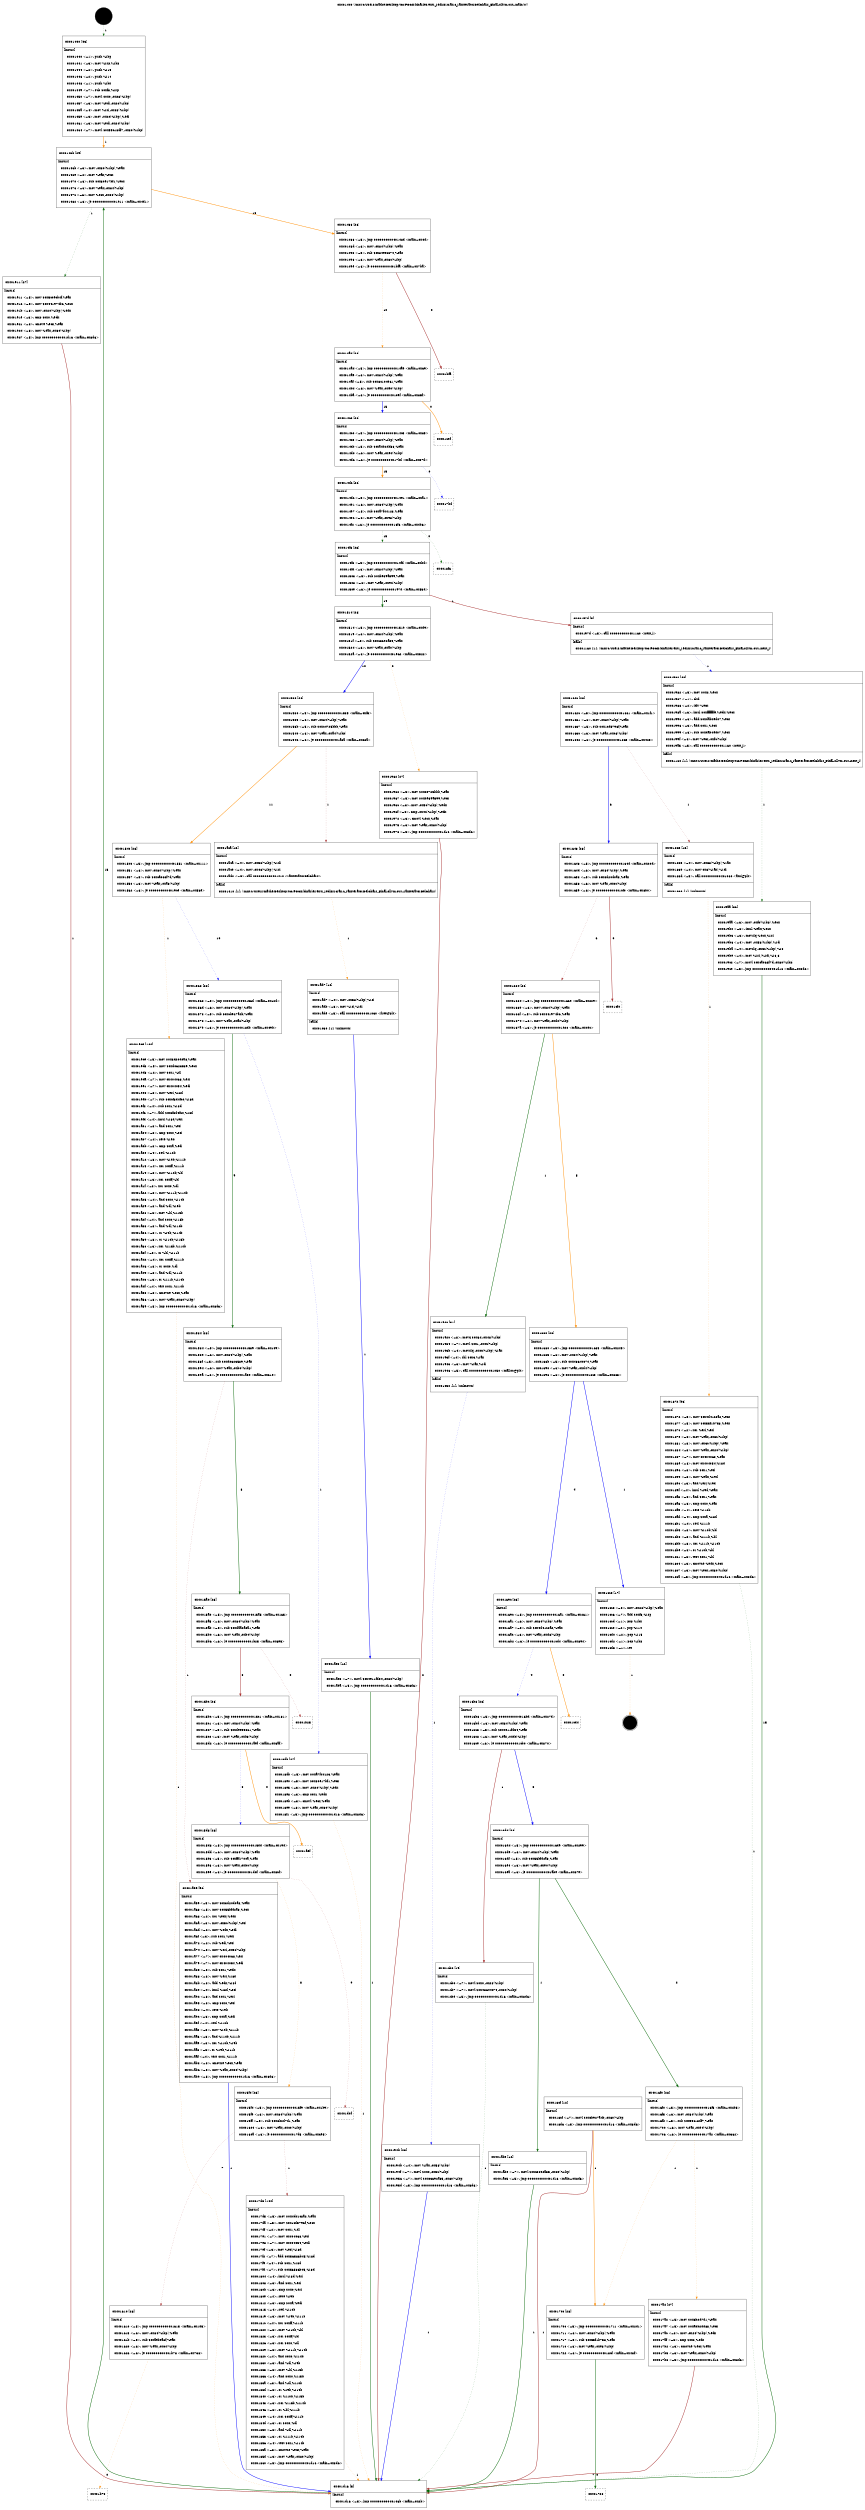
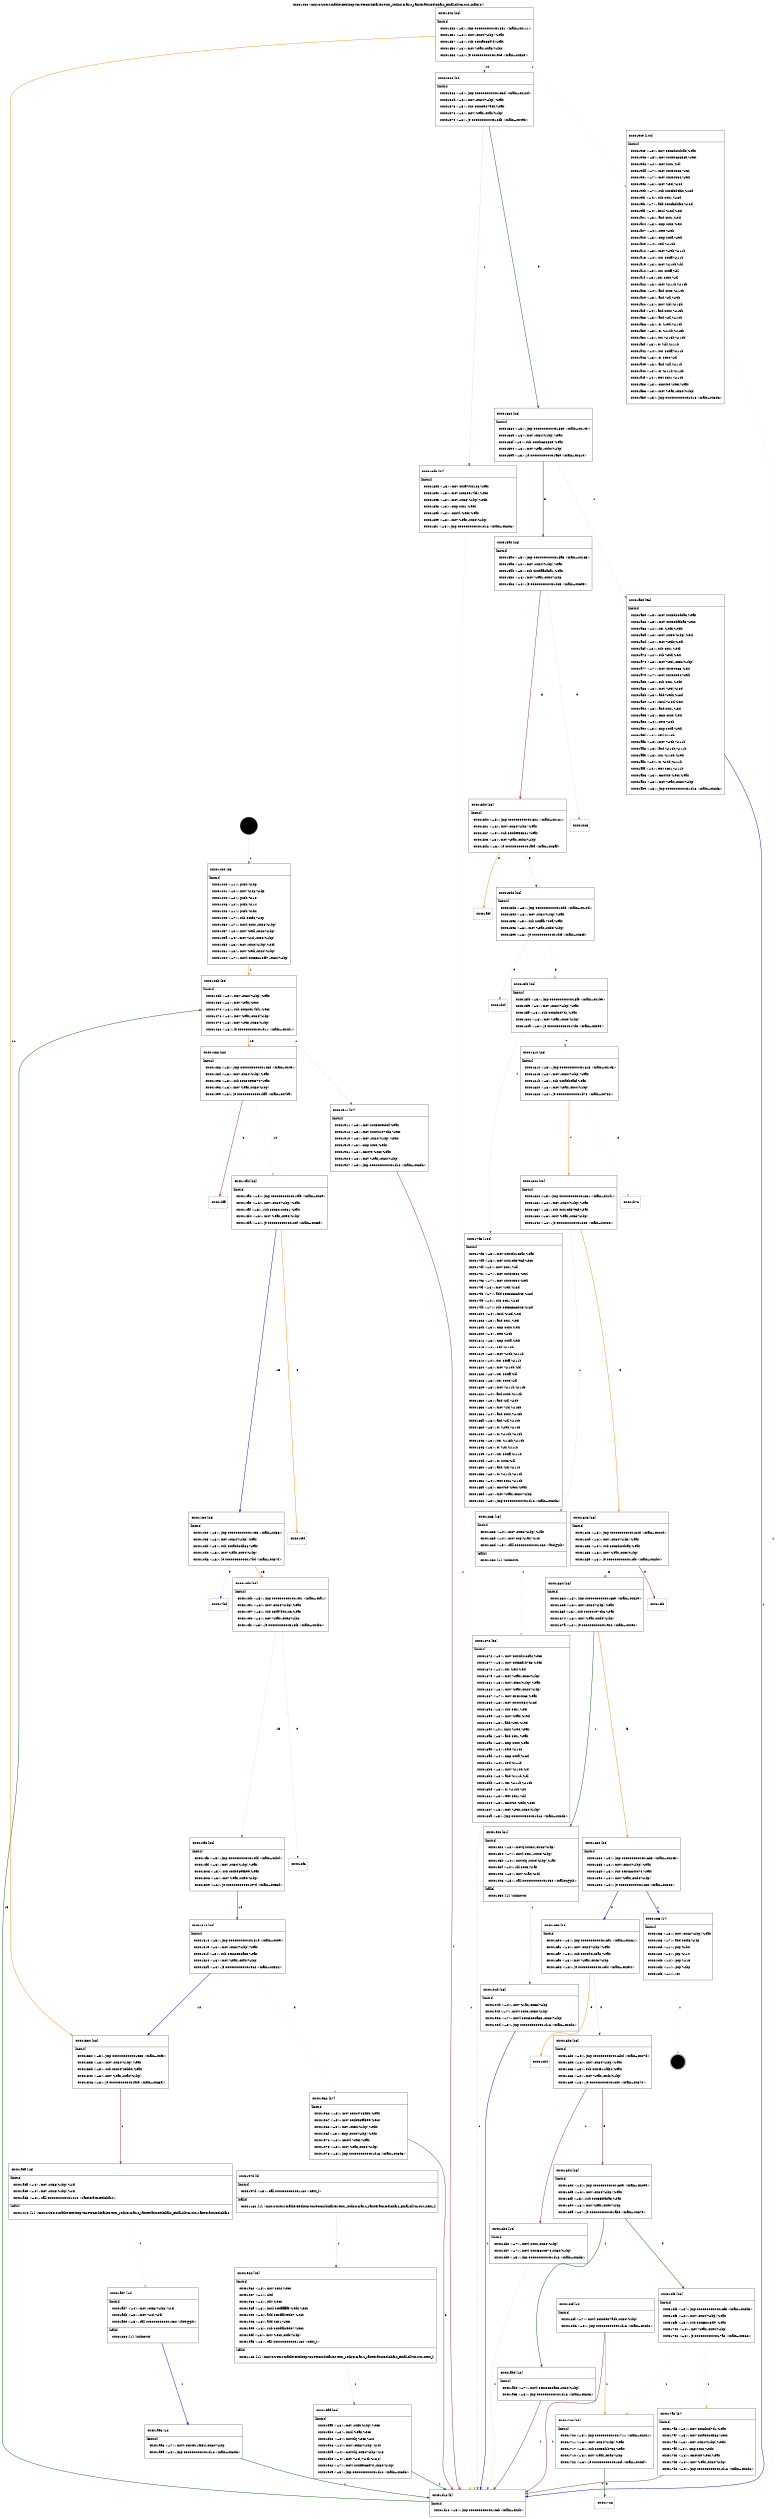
edge "0x4014f8 [28]" -> "0x40197d [5]": removed, label "1"
edge "0x401530 [28]" -> "0x401aca [13]": style dotted -> bold
edge "0x401530 [28]" -> "0x40154c [28]": reversed
edge "0x40162c [28]" -> "0x401648 [28]": color blue -> darkorange
edge "0x401610 [28]" -> "0x40162c [28]": added, label "7"
edge "0x4019aa [36]" -> "0x401d16 [5]": label " 15" -> " 1"
edge "0x4016b8 [28]" -> "0x4016d4 [28]": color blue -> brown
edge "0x401abe [12]" -> "0x401d16 [5]": color darkgreen -> brown
